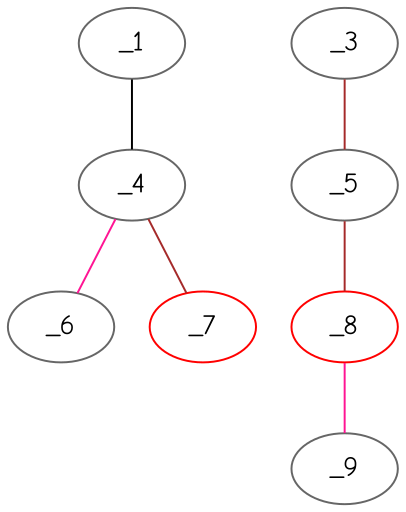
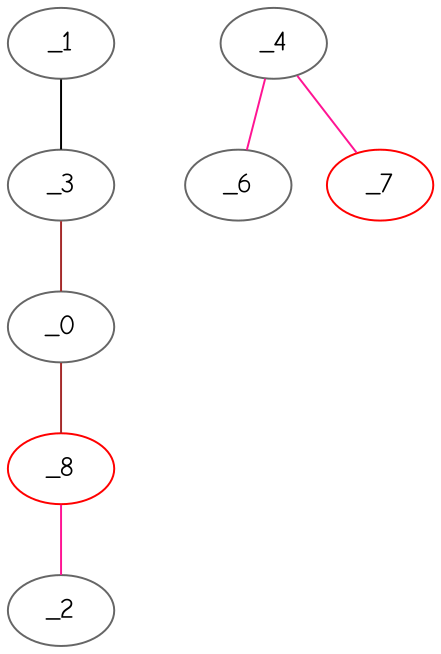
edge "_1" -- "_4": now "_1" -- "_3"
node "_5": label "_5" -> "_0"
edge "_4" -- "_7": color brown -> deeppink
node "_9": label "_9" -> "_2"
